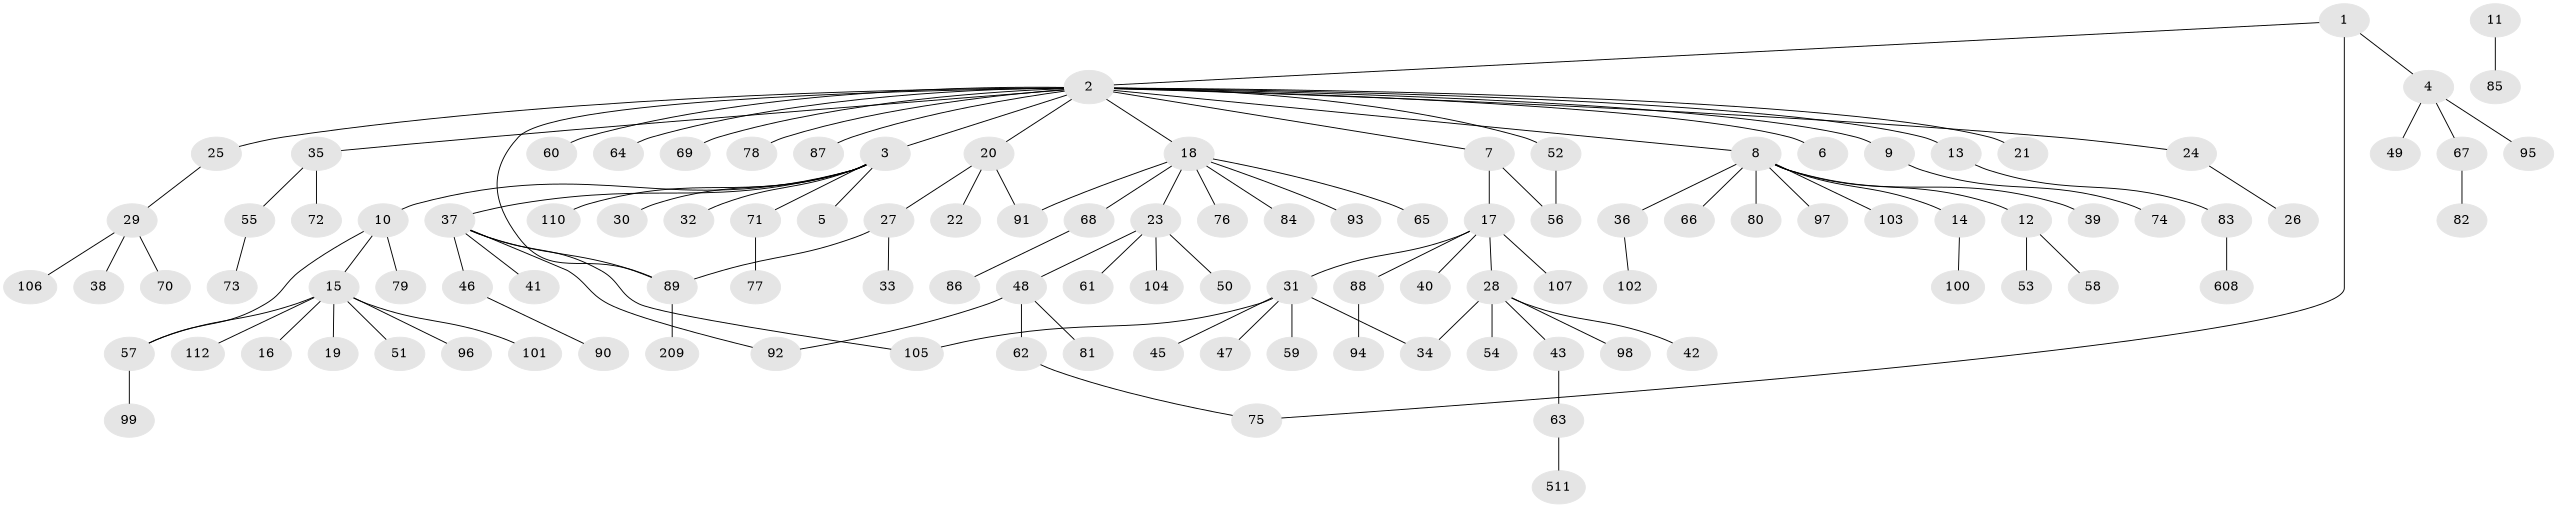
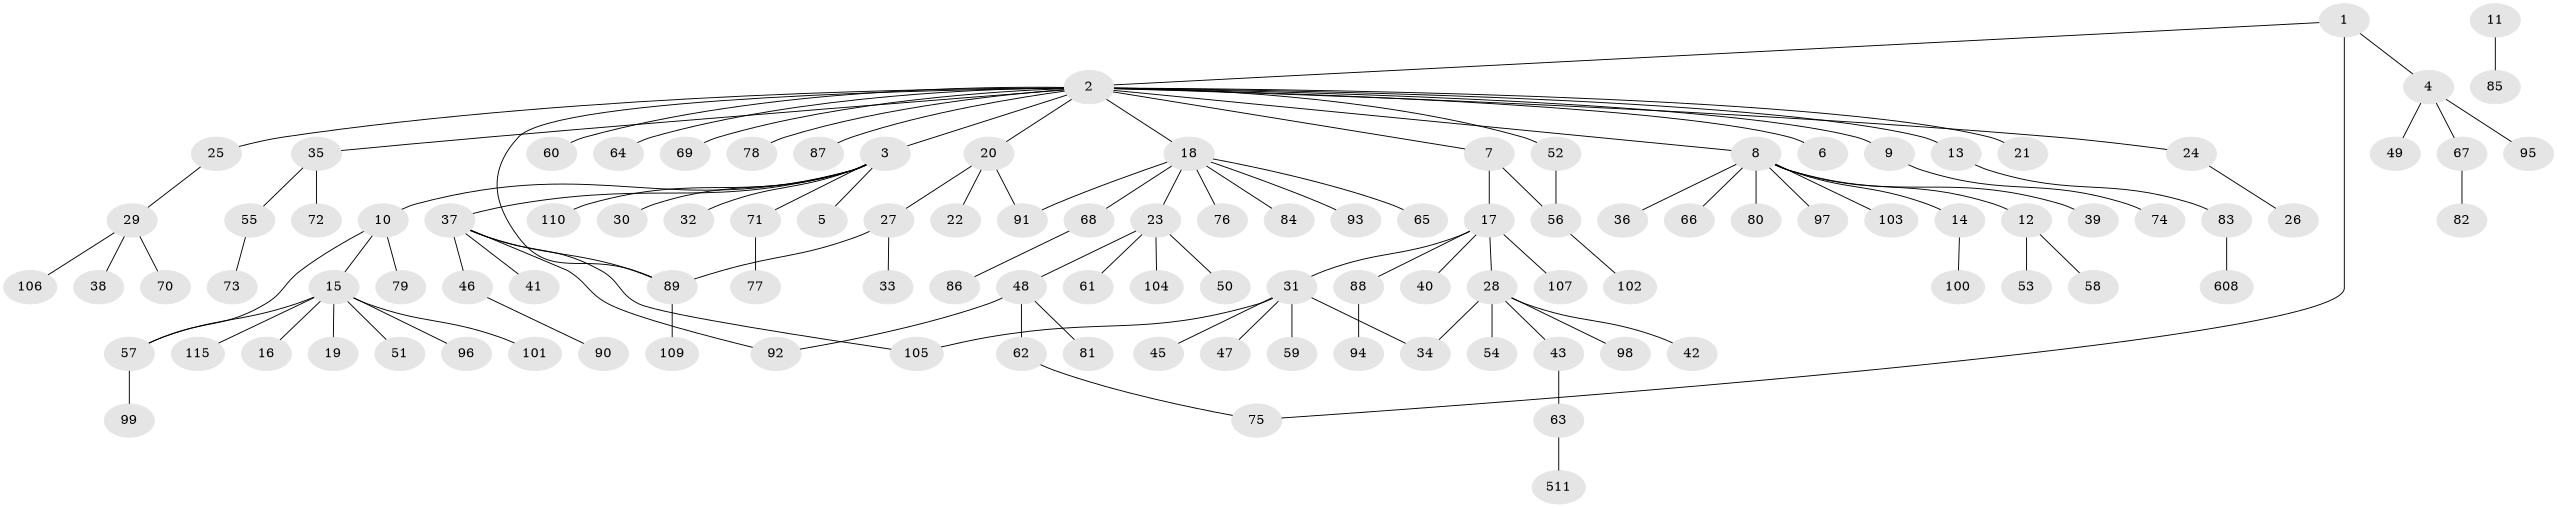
edge "36" -- "102": now "56" -- "102"
node "112": label "112" -> "115"
node "209": label "209" -> "109"
